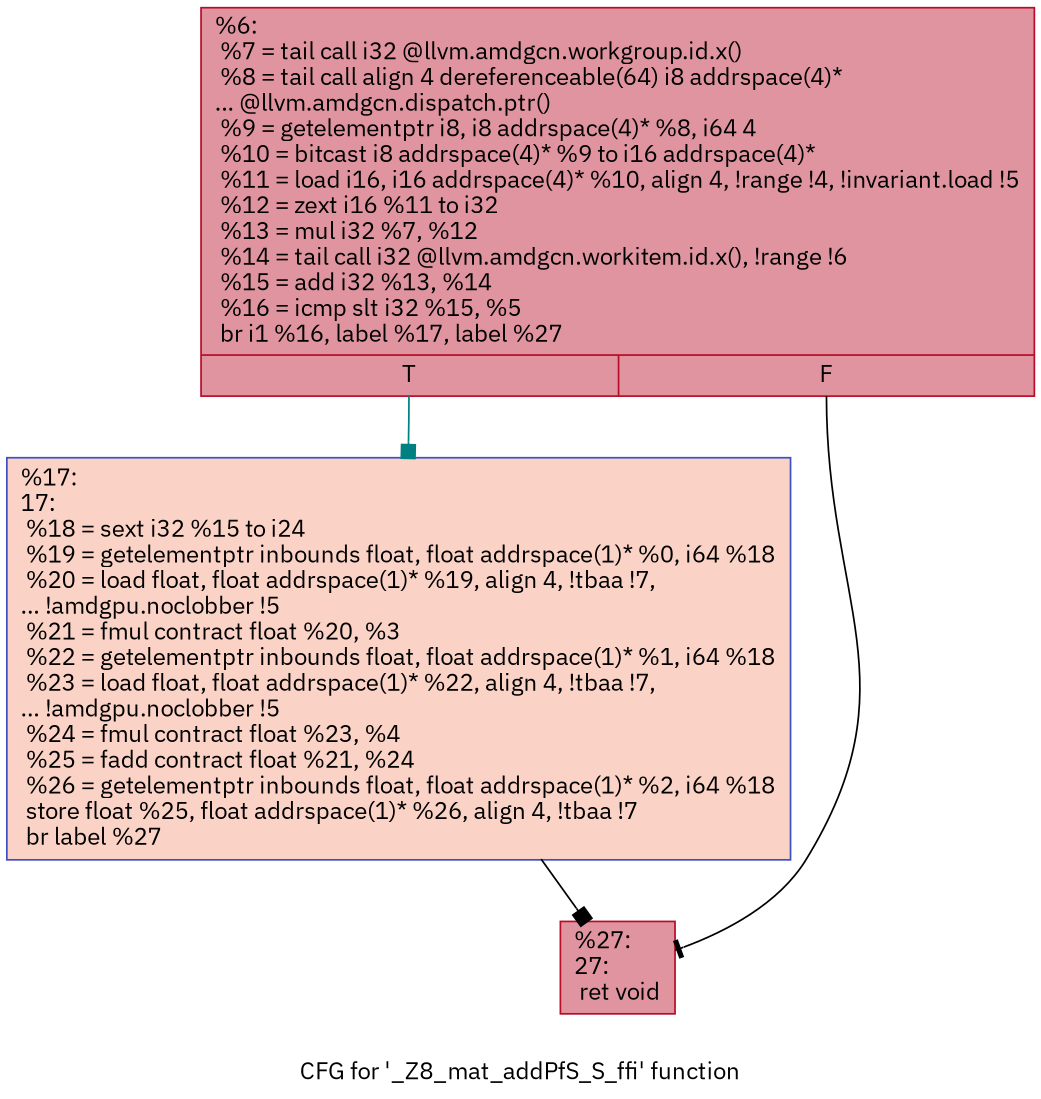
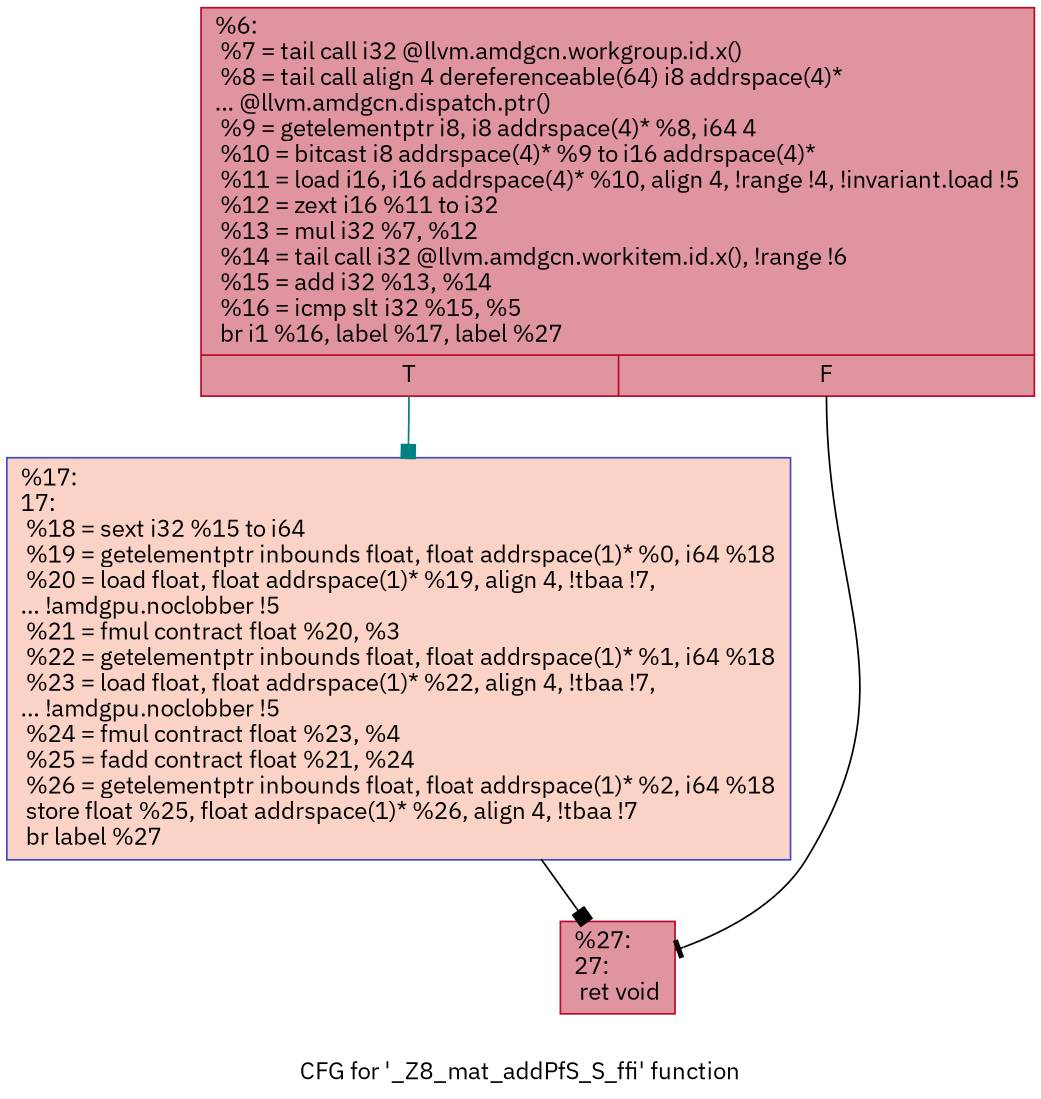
node "%17:": text "%18 = sext i32 %15 to i24" -> "%18 = sext i32 %15 to i64"
